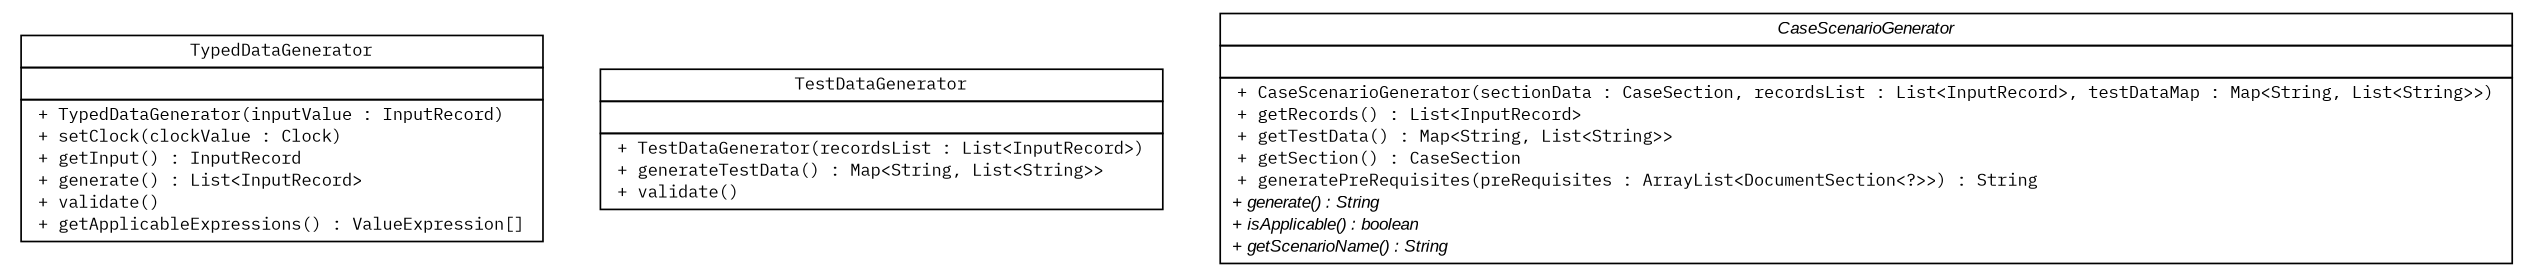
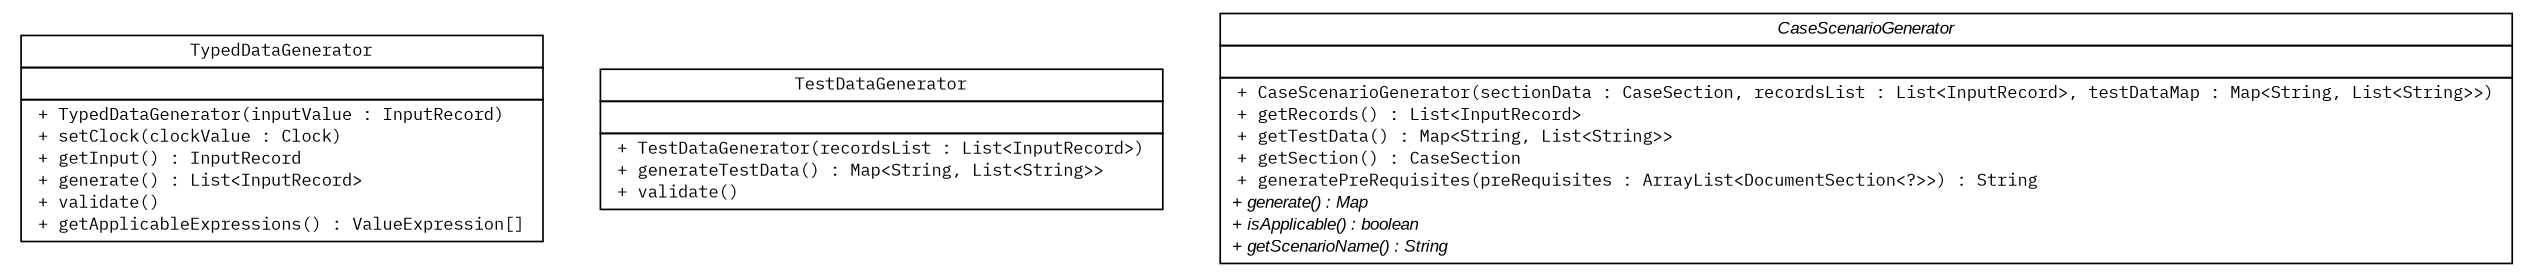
node "CaseScenarioGenerator": text "+ generate() : String" -> "+ generate() : Map"
